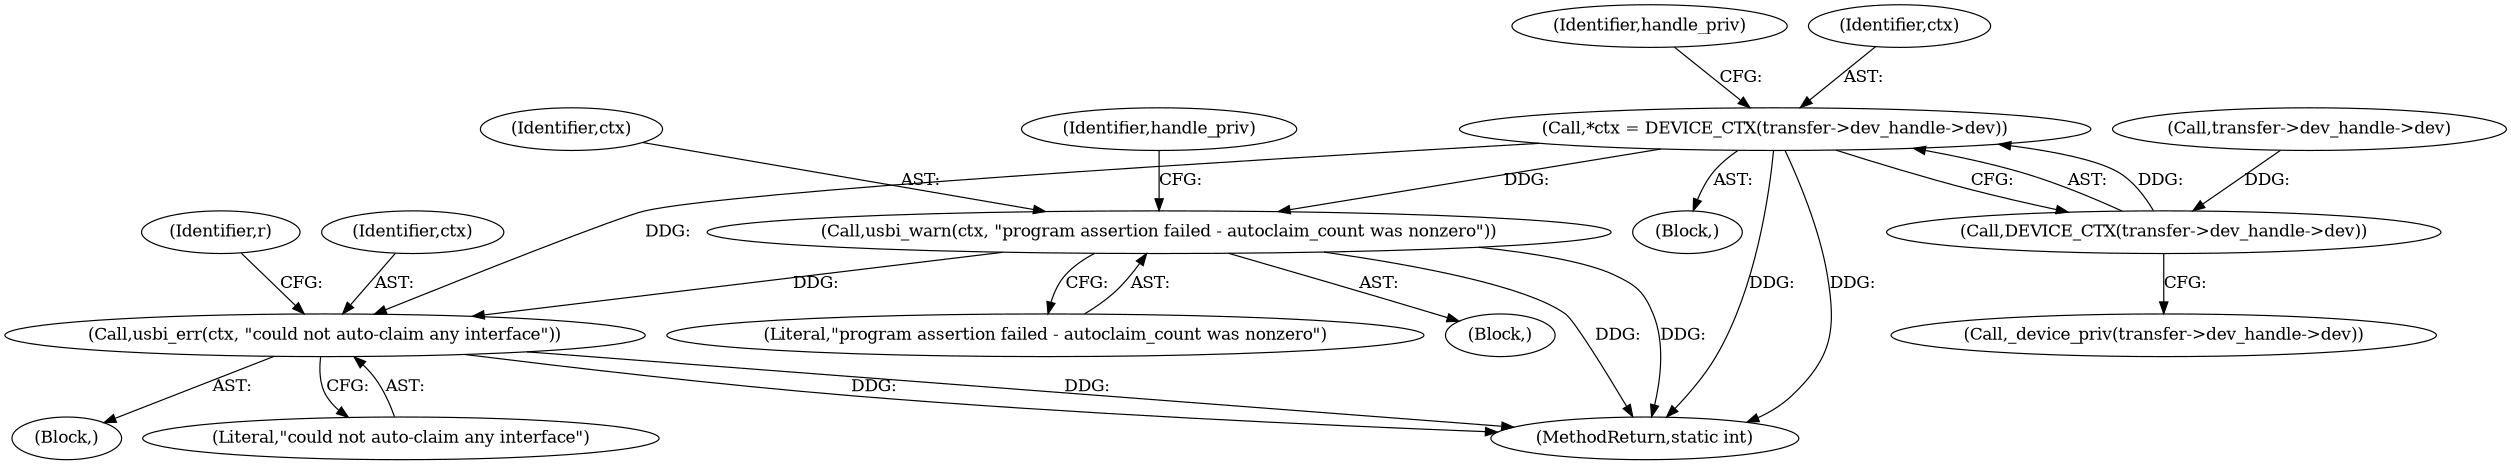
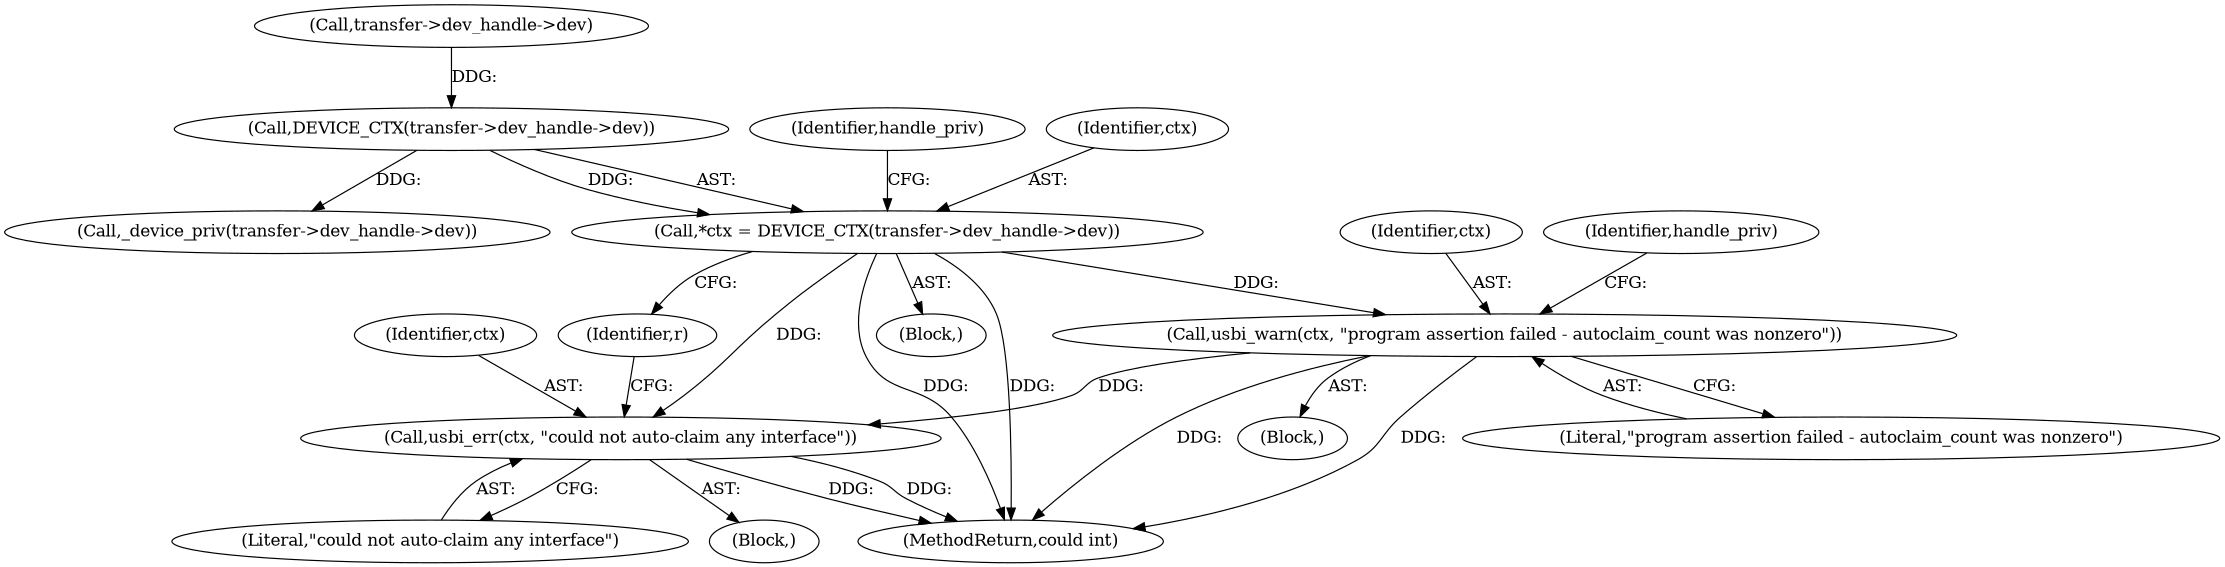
edge "(Call,*ctx = DEVICE_CTX(transfer->dev_handle->dev))" -> "(Call,DEVICE_CTX(transfer->dev_handle->dev))": now "(Call,*ctx = DEVICE_CTX(transfer->dev_handle->dev))" -> "(Identifier,r)"
edge "(Call,DEVICE_CTX(transfer->dev_handle->dev))" -> "(Call,_device_priv(transfer->dev_handle->dev))": label "CFG: " -> "DDG: "
node "(MethodReturn,static int)": label "(MethodReturn,static int)" -> "(MethodReturn,could int)"
